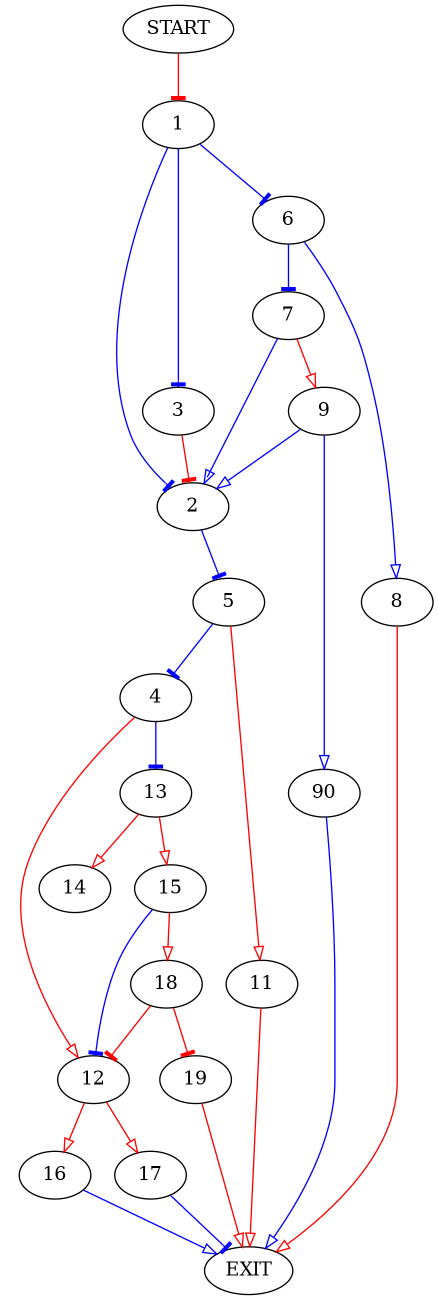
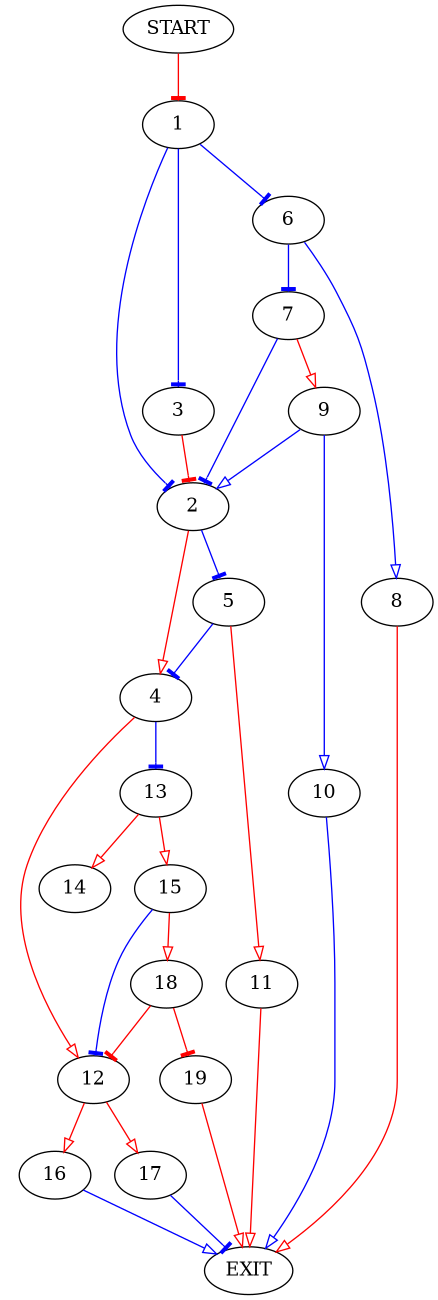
edge "7" -> "2": arrowhead onormal -> tee
edge "2" -> "4": added
node "90": label "90" -> "10"
